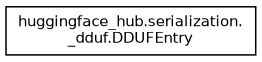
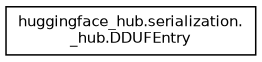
node "huggingface_hub.serialization. _dduf.DDUFEntry": label "huggingface_hub.serialization. _dduf.DDUFEntry" -> "huggingface_hub.serialization. _hub.DDUFEntry"
